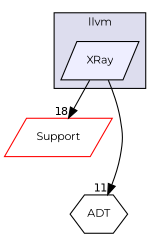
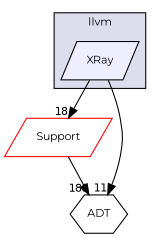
edge "Support" -> "ADT": added
